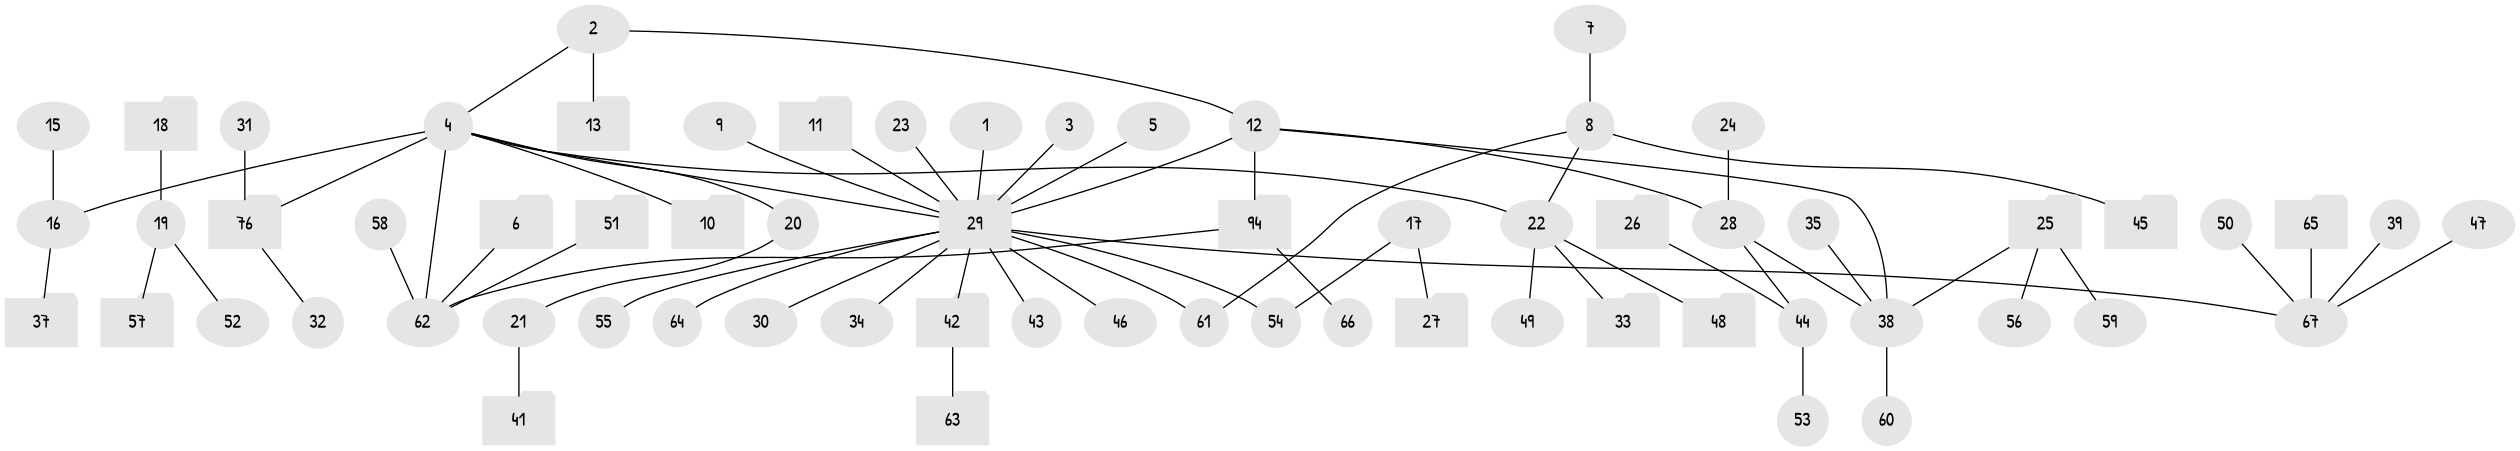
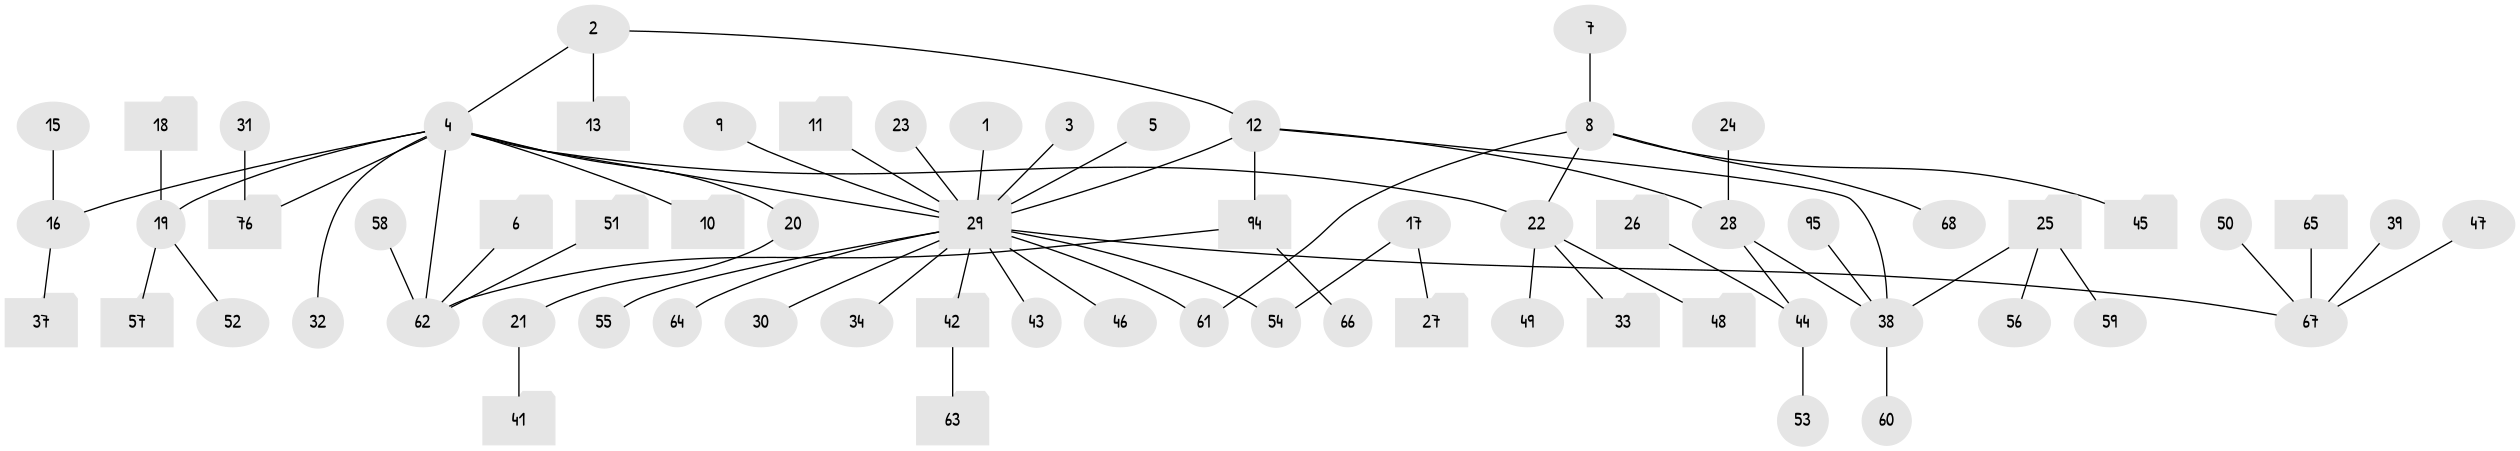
edge "4" -- "19": added
node "35": label "35" -> "95"
node "68": added
edge "76" -- "32": now "4" -- "32"
